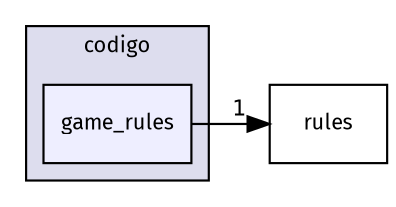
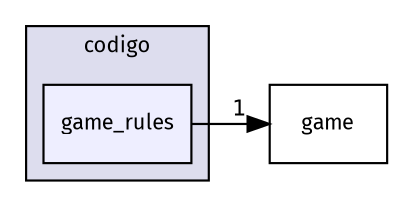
node "rules": label "rules" -> "game"
